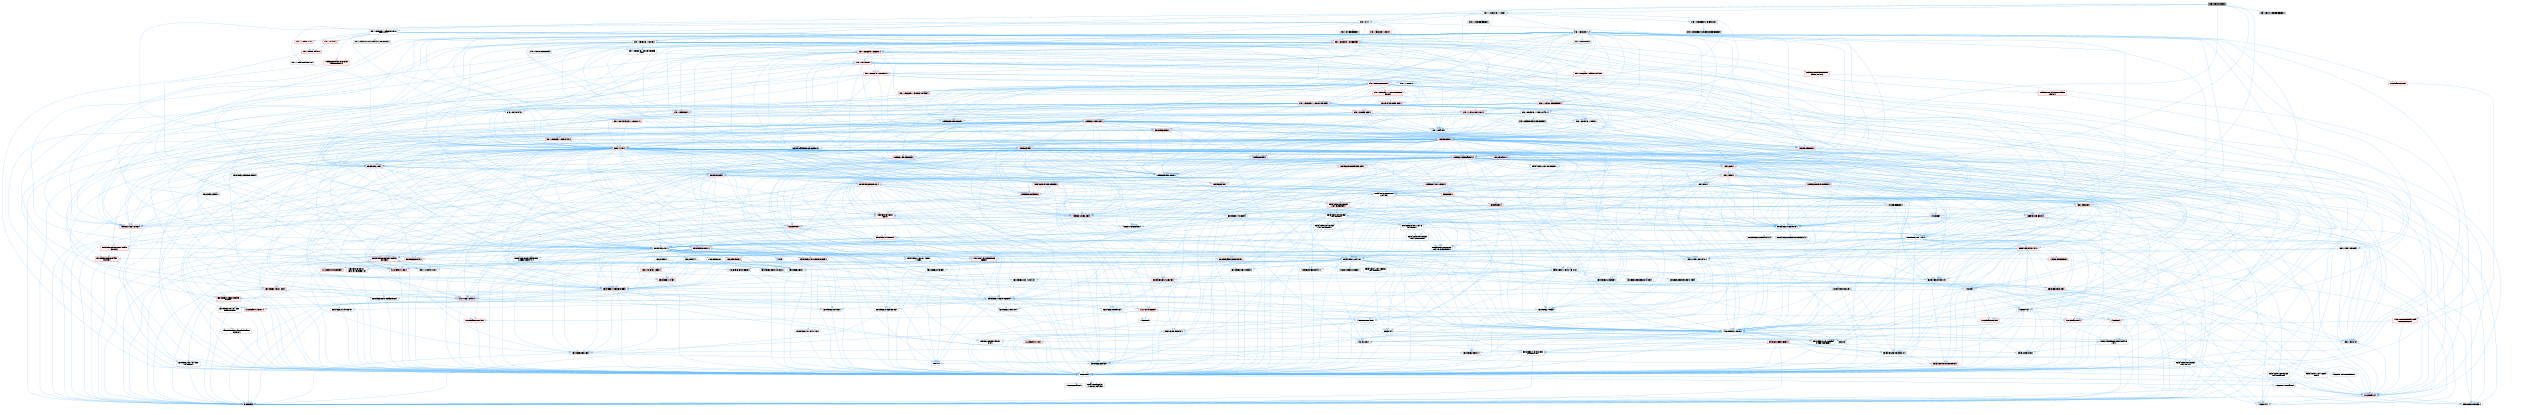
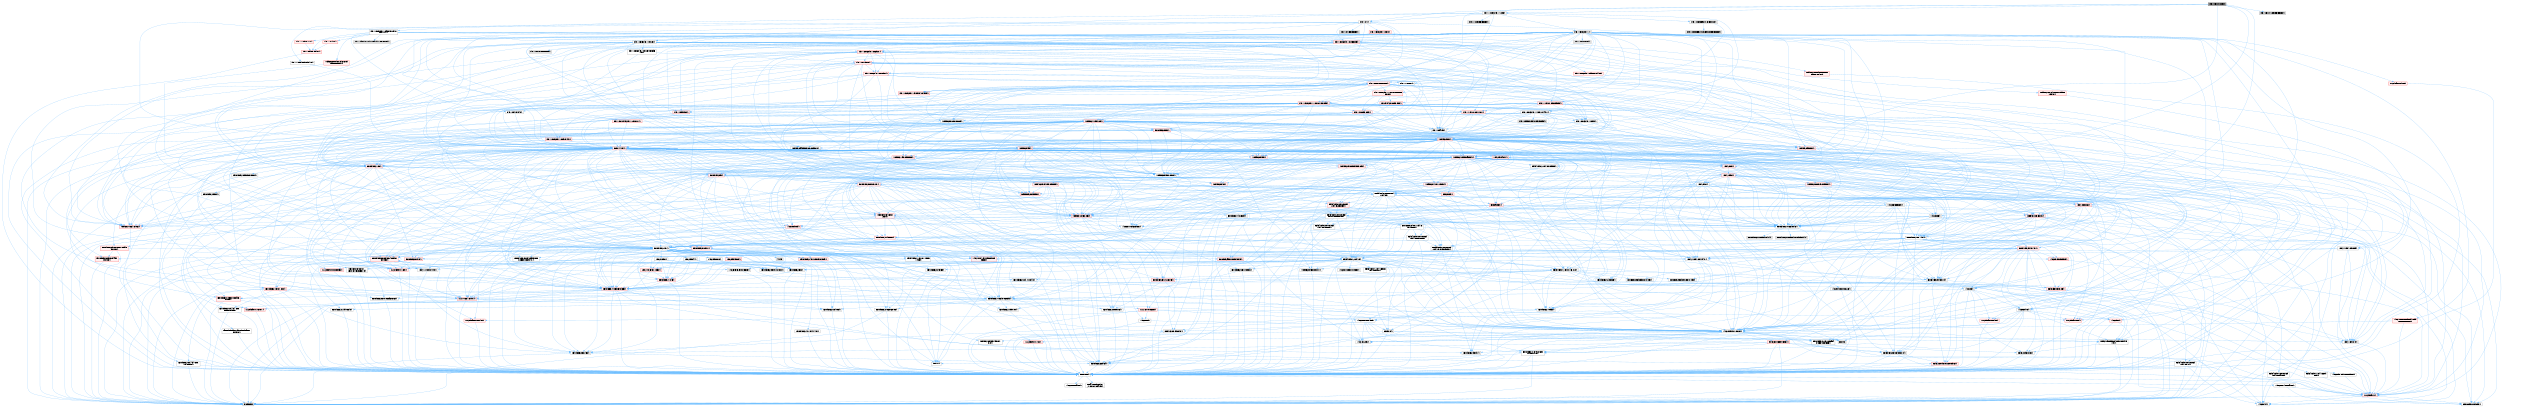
node "Serialization/Structured ArchiveSlots.h": label "Serialization/Structured ArchiveSlots.h" -> "Serialization/Structured RemoveReference.h"
